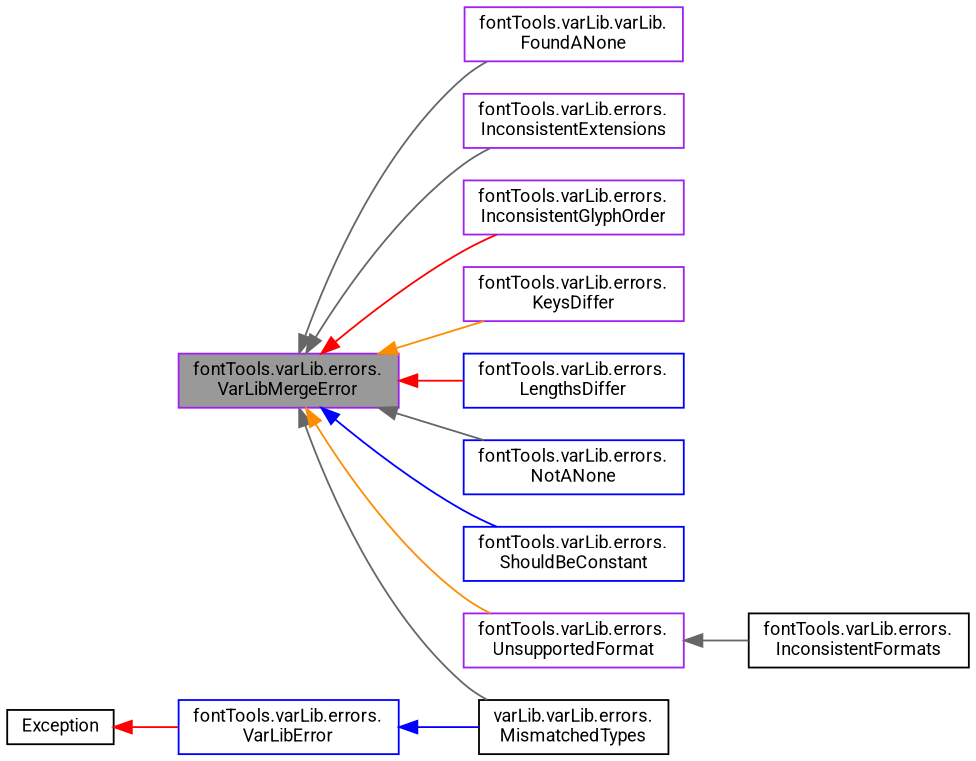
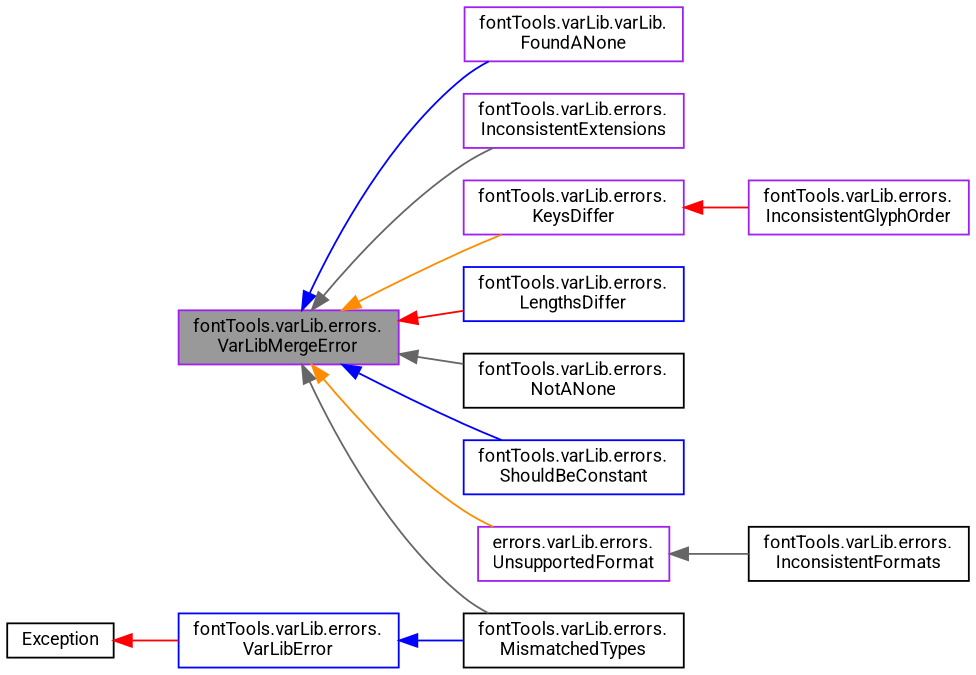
edge "fontTools.varLib.varLib. FoundANone" -> "fontTools.varLib.errors. VarLibMergeError": color gray40 -> blue
edge "fontTools.varLib.errors. InconsistentGlyphOrder" -> "fontTools.varLib.errors. VarLibMergeError": now "fontTools.varLib.errors. InconsistentGlyphOrder" -> "fontTools.varLib.errors. KeysDiffer"
node "fontTools.varLib.errors. NotANone": color blue -> black
node "fontTools.varLib.errors. UnsupportedFormat": label "fontTools.varLib.errors. UnsupportedFormat" -> "errors.varLib.errors. UnsupportedFormat"
node "varLib.varLib.errors. MismatchedTypes": label "varLib.varLib.errors. MismatchedTypes" -> "fontTools.varLib.errors. MismatchedTypes"
